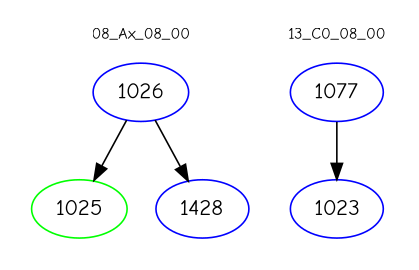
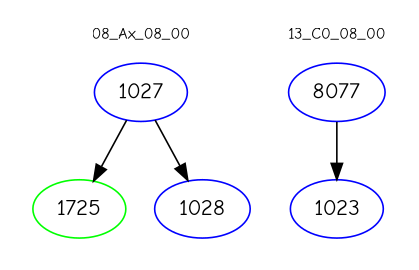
node "1026": label "1026" -> "1027"
node "1077": label "1077" -> "8077"
node "1025": label "1025" -> "1725"
node "1428": label "1428" -> "1028"
